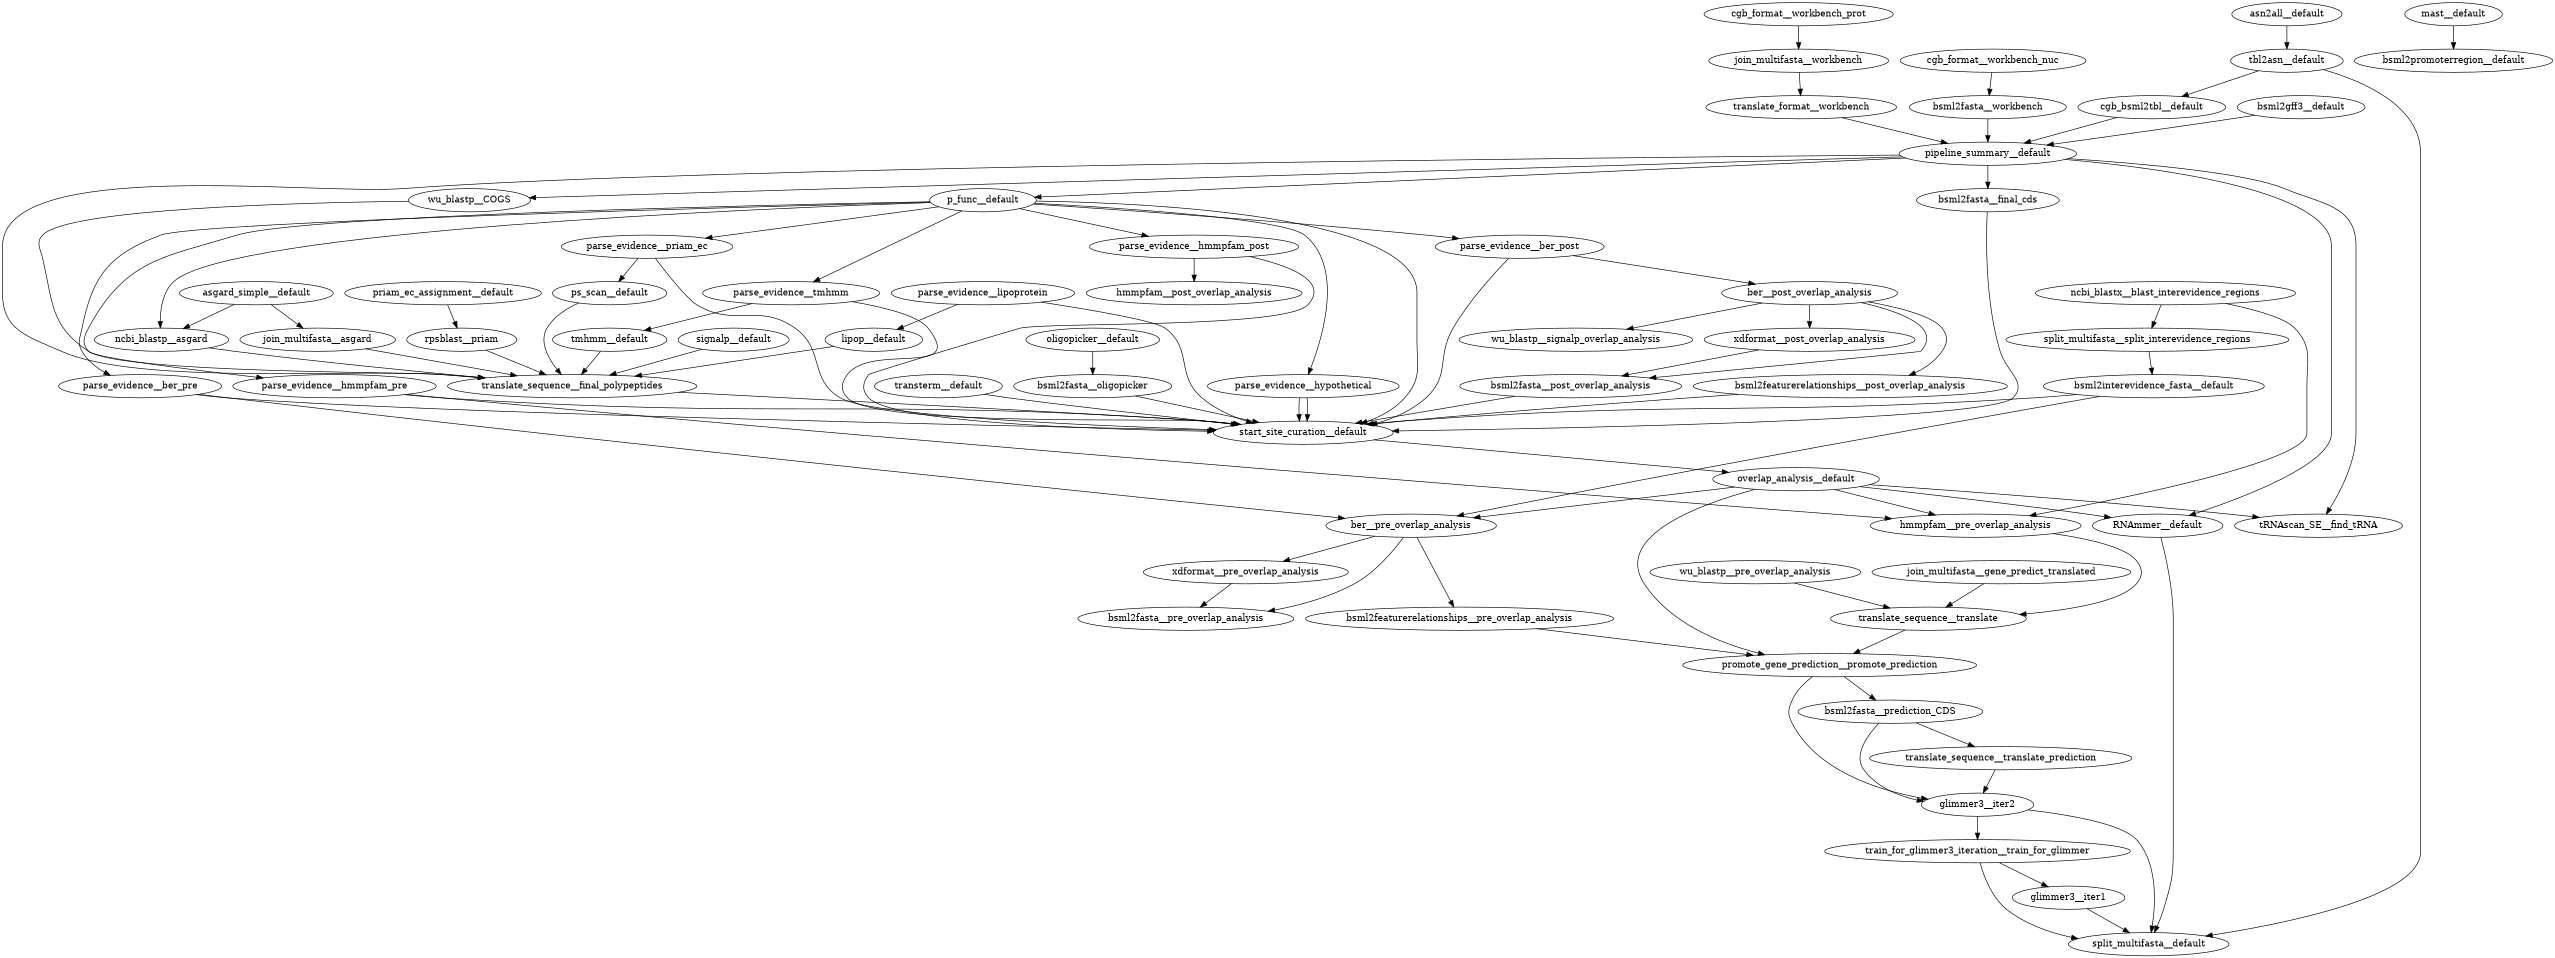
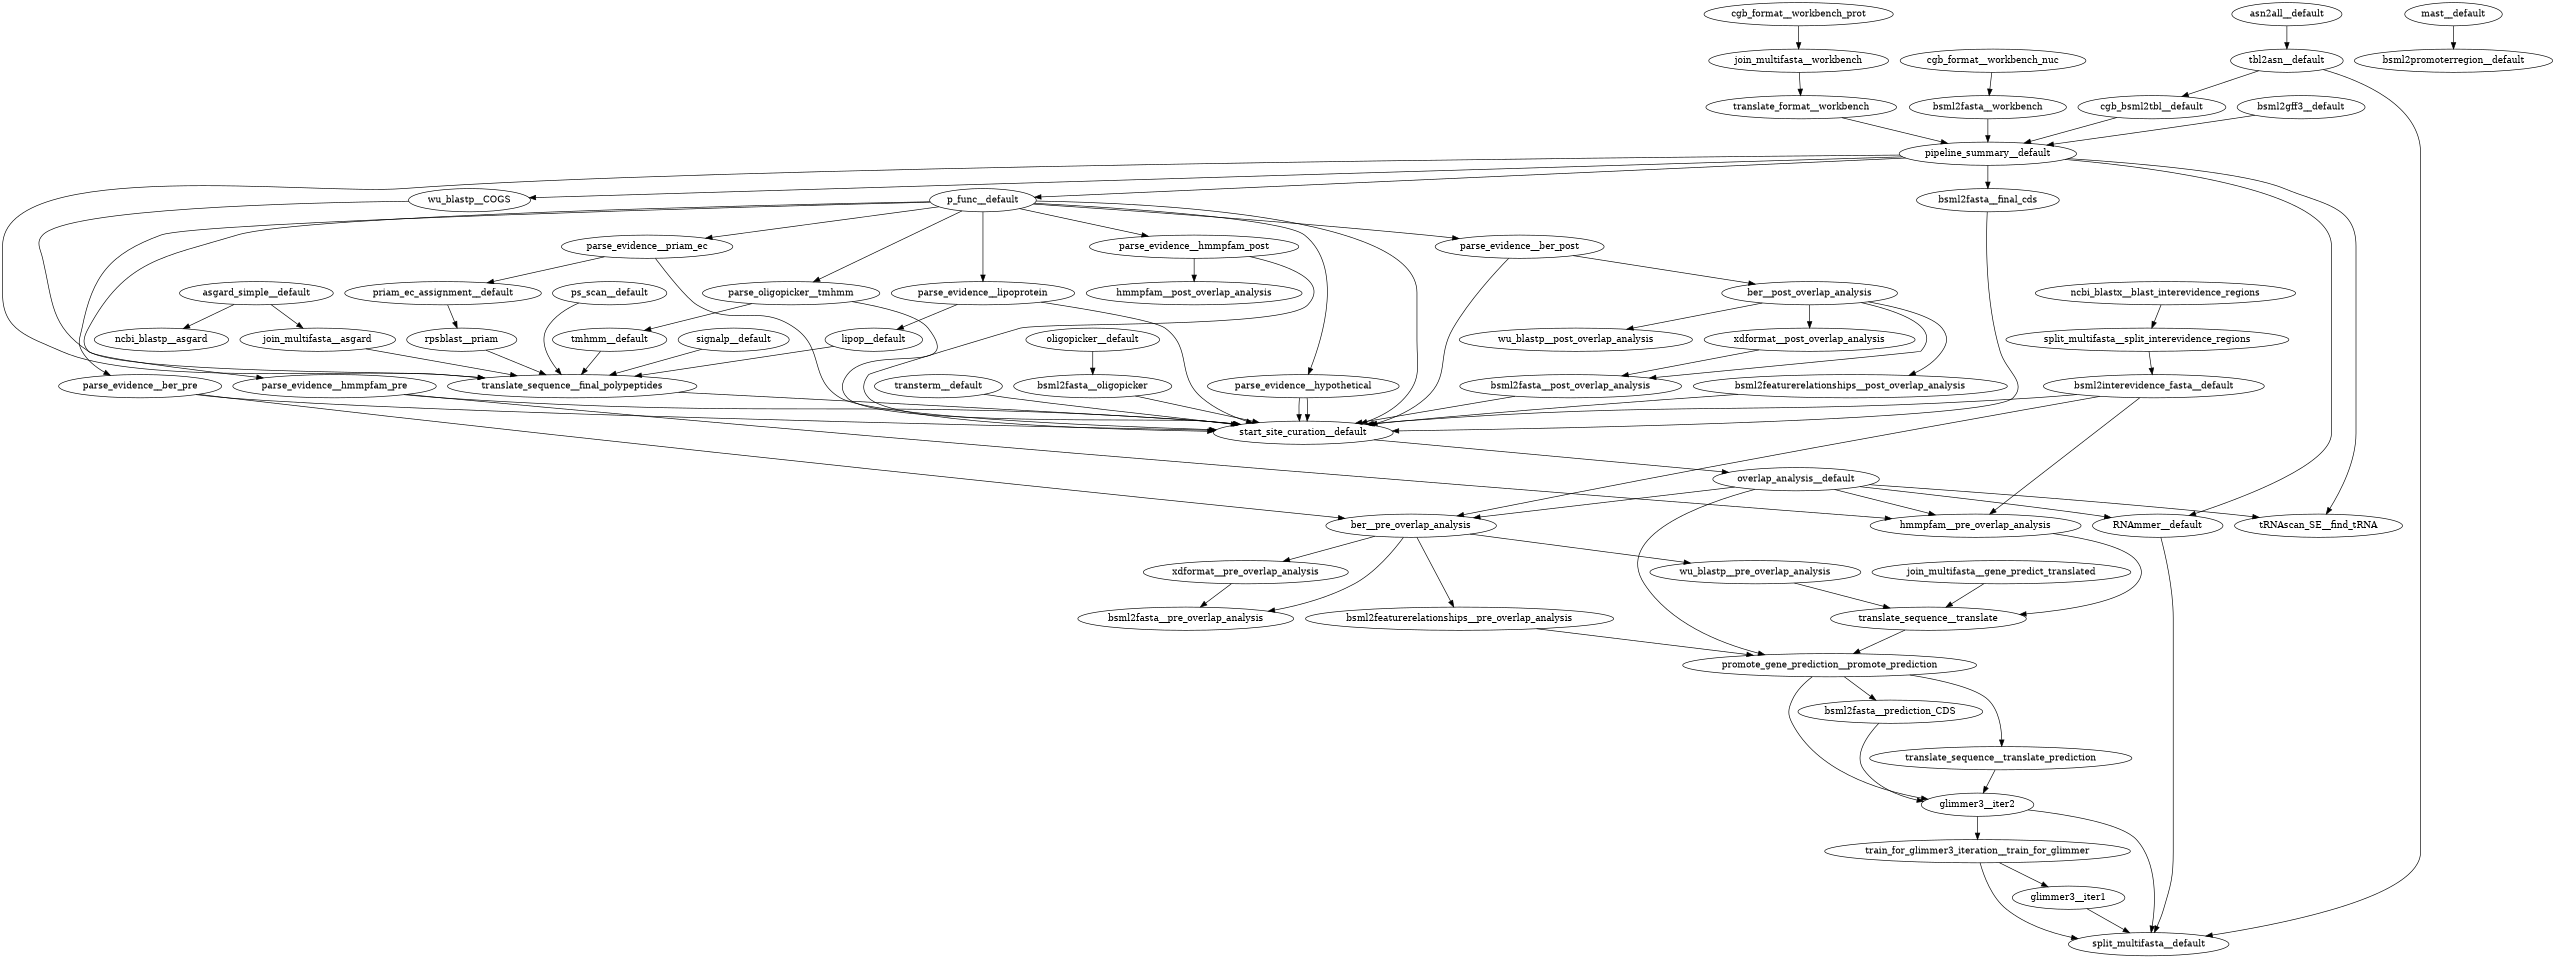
edge "p_func__default" -> "ncbi_blastp__asgard": now "p_func__default" -> "parse_evidence__lipoprotein"
edge "parse_evidence__priam_ec" -> "ps_scan__default": now "parse_evidence__priam_ec" -> "priam_ec_assignment__default"
node "parse_evidence__tmhmm": label "parse_evidence__tmhmm" -> "parse_oligopicker__tmhmm"
node "wu_blastp__signalp_overlap_analysis": label "wu_blastp__signalp_overlap_analysis" -> "wu_blastp__post_overlap_analysis"
edge "ncbi_blastp__asgard" -> "translate_sequence__final_polypeptides": removed
edge "ncbi_blastx__blast_interevidence_regions" -> "hmmpfam__pre_overlap_analysis": now "bsml2interevidence_fasta__default" -> "hmmpfam__pre_overlap_analysis"
edge "ber__pre_overlap_analysis" -> "wu_blastp__pre_overlap_analysis": added
edge "bsml2fasta__prediction_CDS" -> "translate_sequence__translate_prediction": now "promote_gene_prediction__promote_prediction" -> "translate_sequence__translate_prediction"
